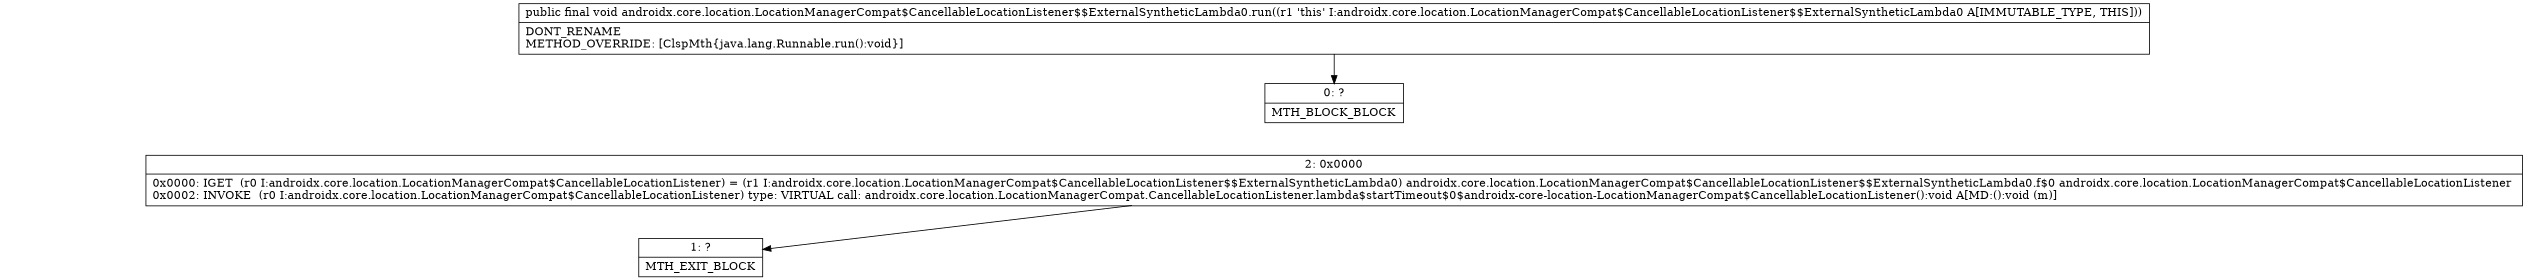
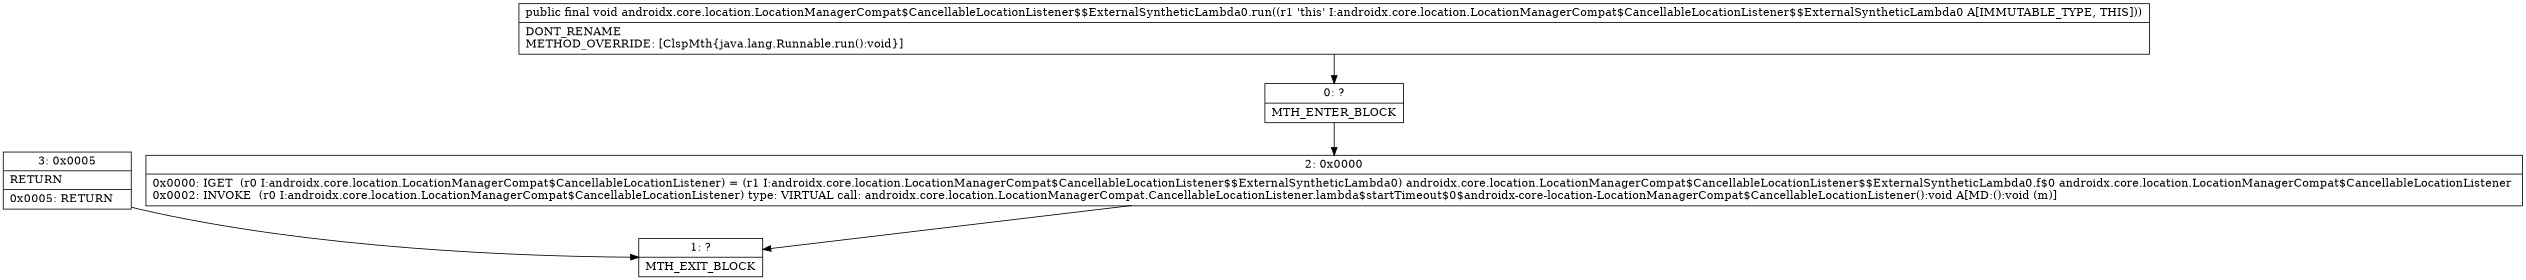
node "0: ?": text "MTH_BLOCK_BLOCK" -> "MTH_ENTER_BLOCK"
edge "0: ?" -> "2: 0x0000": added
node "3: 0x0005": added
